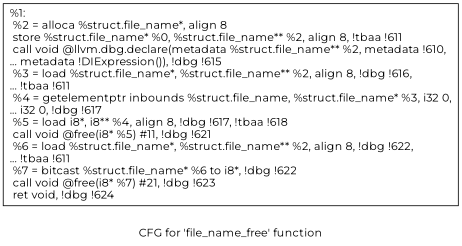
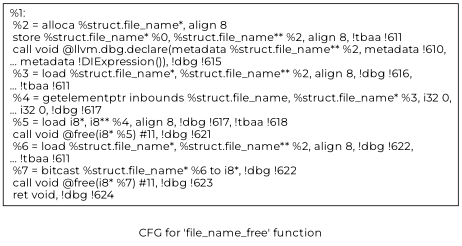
node "%1:": text "call void @free(i8* %7) #21, !dbg !623" -> "call void @free(i8* %7) #11, !dbg !623"
